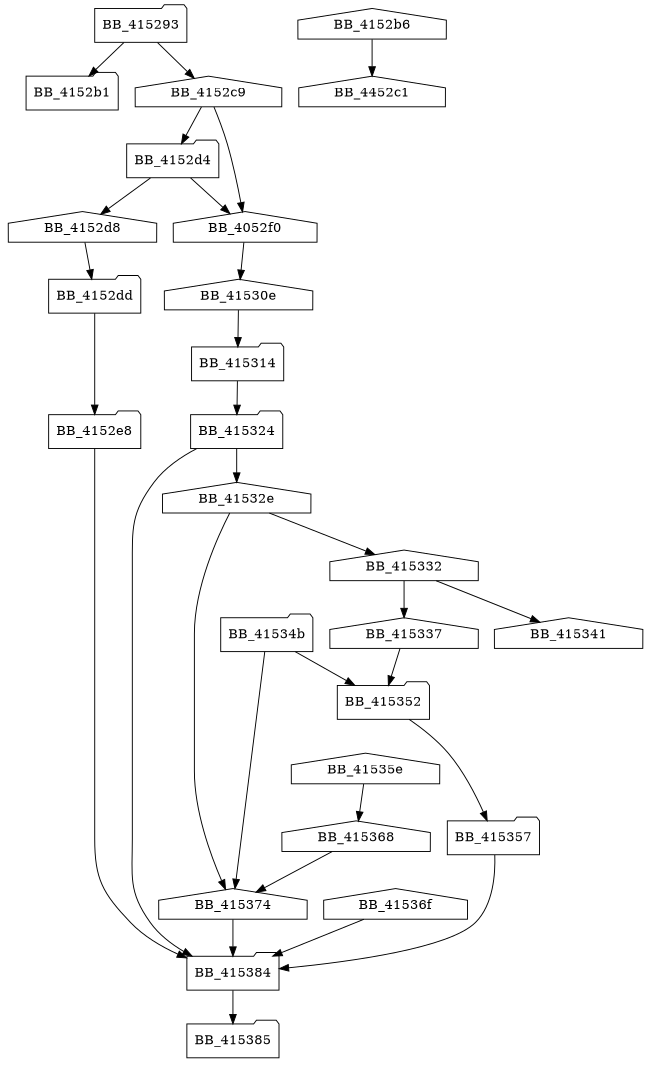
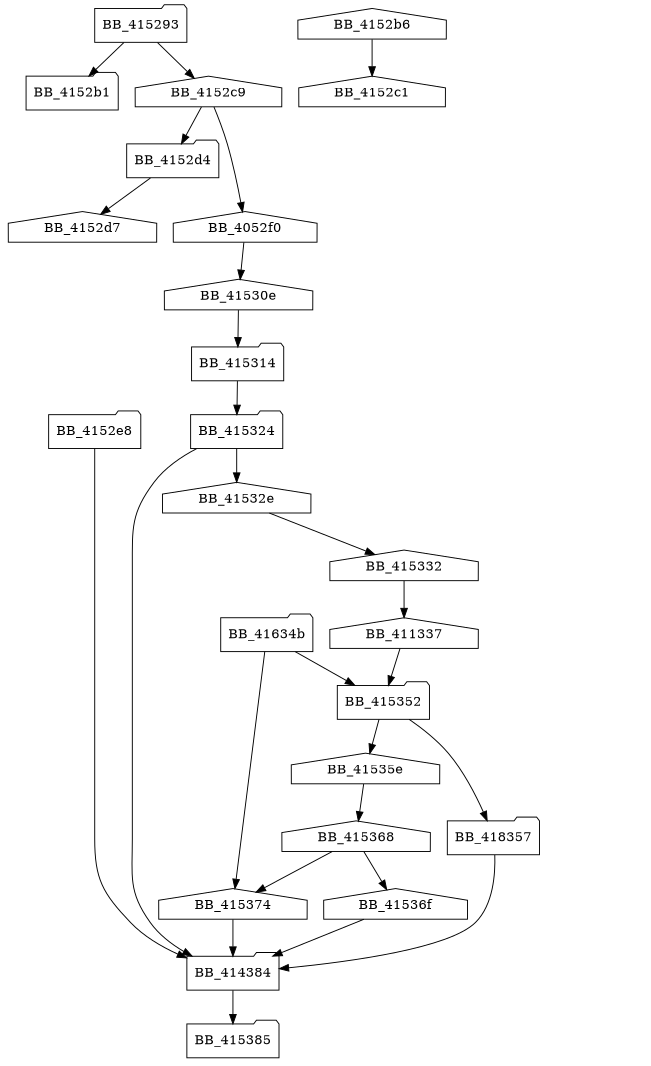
node "BB_4452c1": label "BB_4452c1" -> "BB_4152c1"
edge "BB_4152d4" -> "BB_4052f0": removed
node "BB_4152d8": label "BB_4152d8" -> "BB_4152d7"
node "BB_4152dd": removed
node "BB_41534b": label "BB_41534b" -> "BB_41634b"
node "BB_415337": label "BB_415337" -> "BB_411337"
node "BB_415341": removed
edge "BB_41532e" -> "BB_415374": removed
edge "BB_415352" -> "BB_41535e": added
node "BB_415357": label "BB_415357" -> "BB_418357"
edge "BB_415368" -> "BB_41536f": added
node "BB_415384": label "BB_415384" -> "BB_414384"
